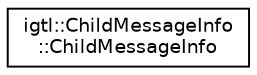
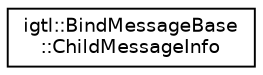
node "igtl::ChildMessageInfo ::ChildMessageInfo": label "igtl::ChildMessageInfo ::ChildMessageInfo" -> "igtl::BindMessageBase ::ChildMessageInfo"
